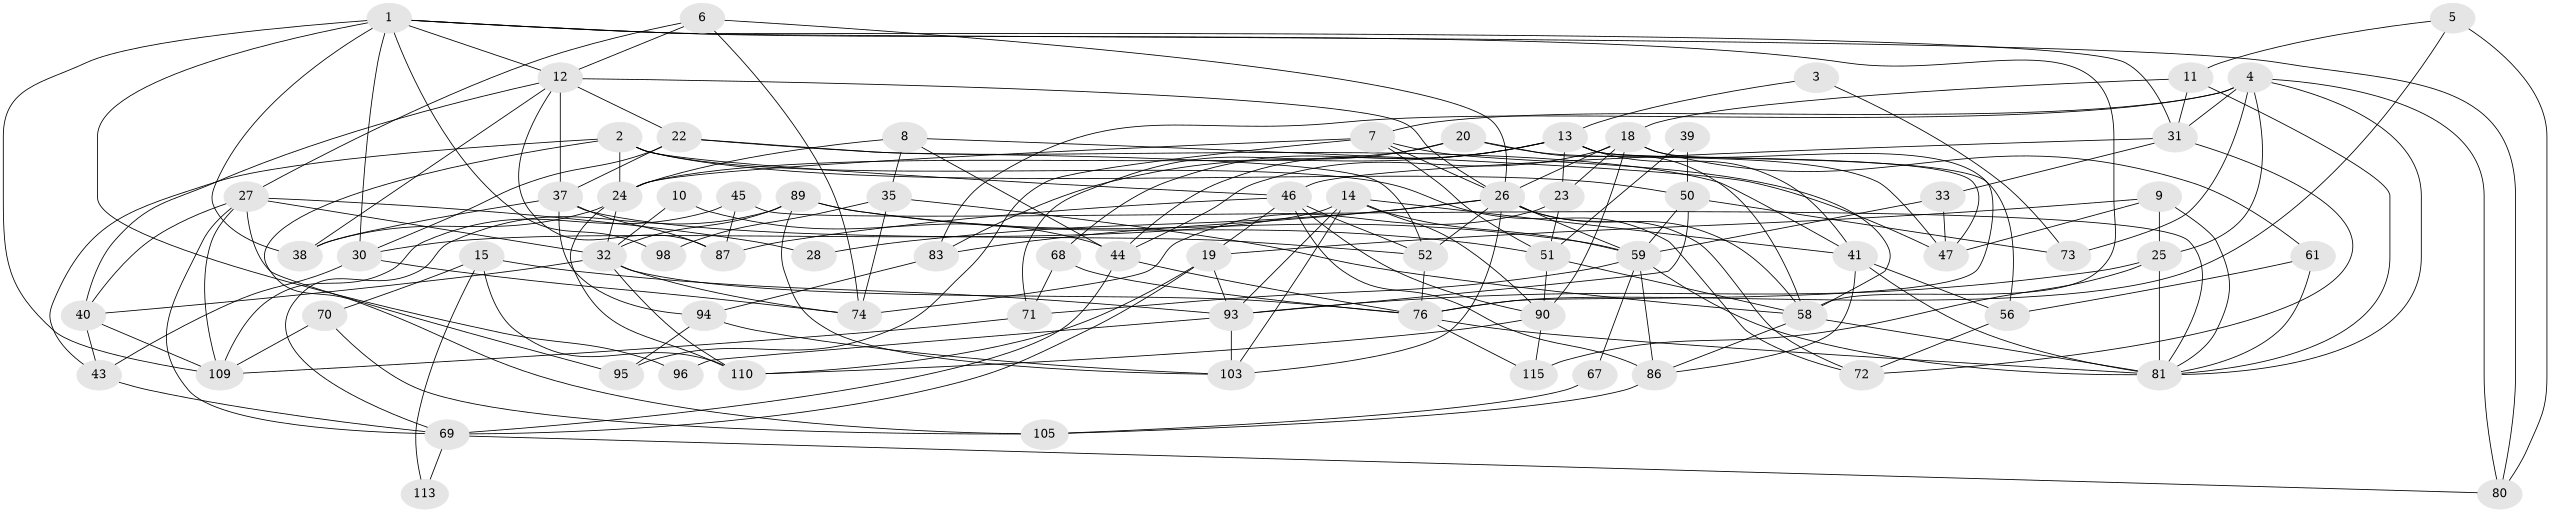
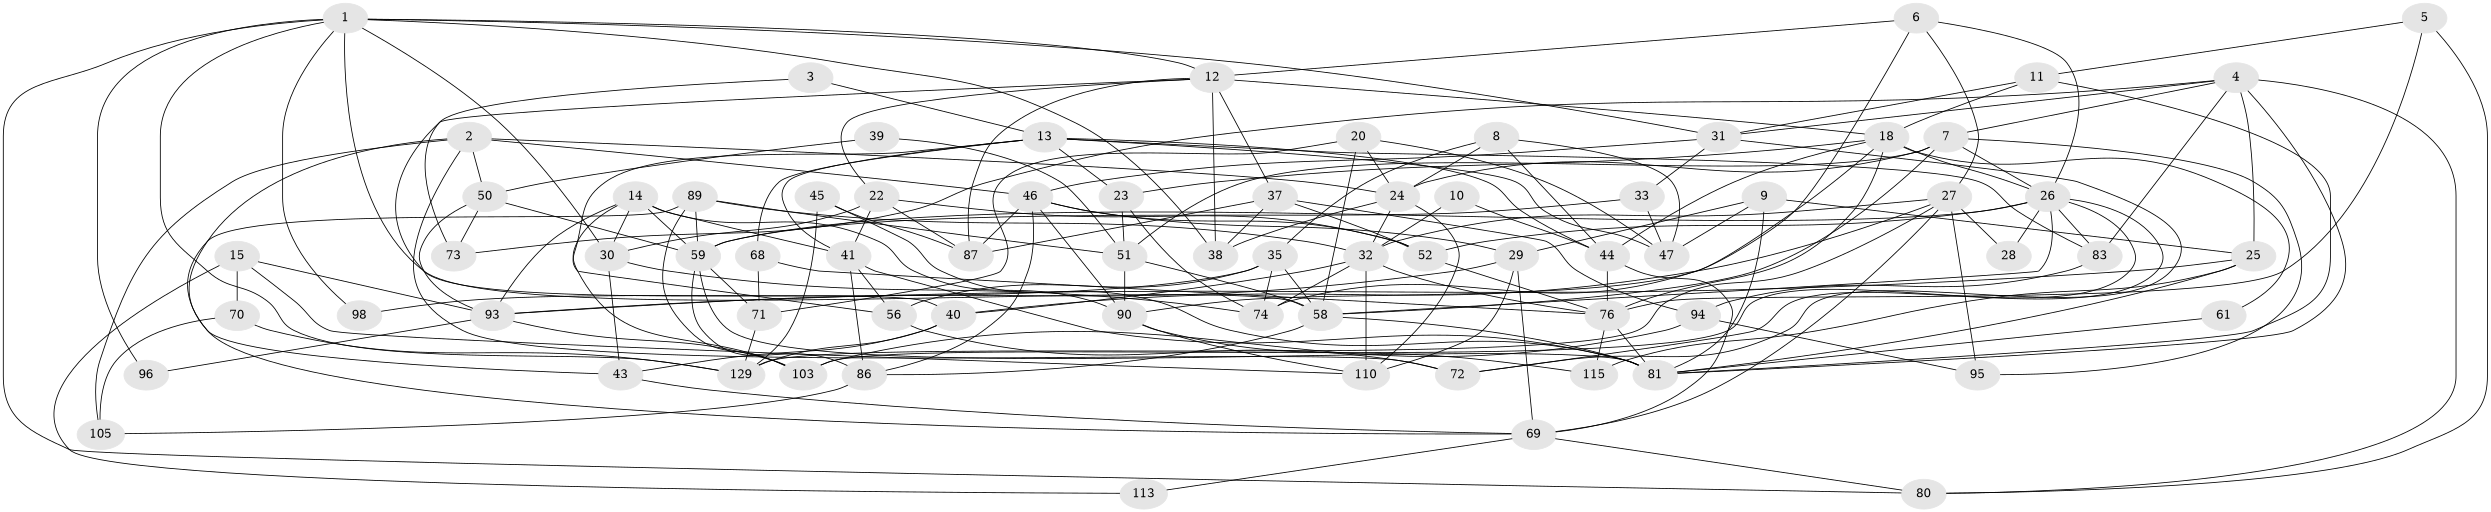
edge "12" -- "26": now "12" -- "18"
edge "22" -- "37": now "22" -- "87"
node "19": label "19" -> "29"
edge "61" -- "56": now "35" -- "56"
node "109": label "109" -> "129"
node "67": removed
